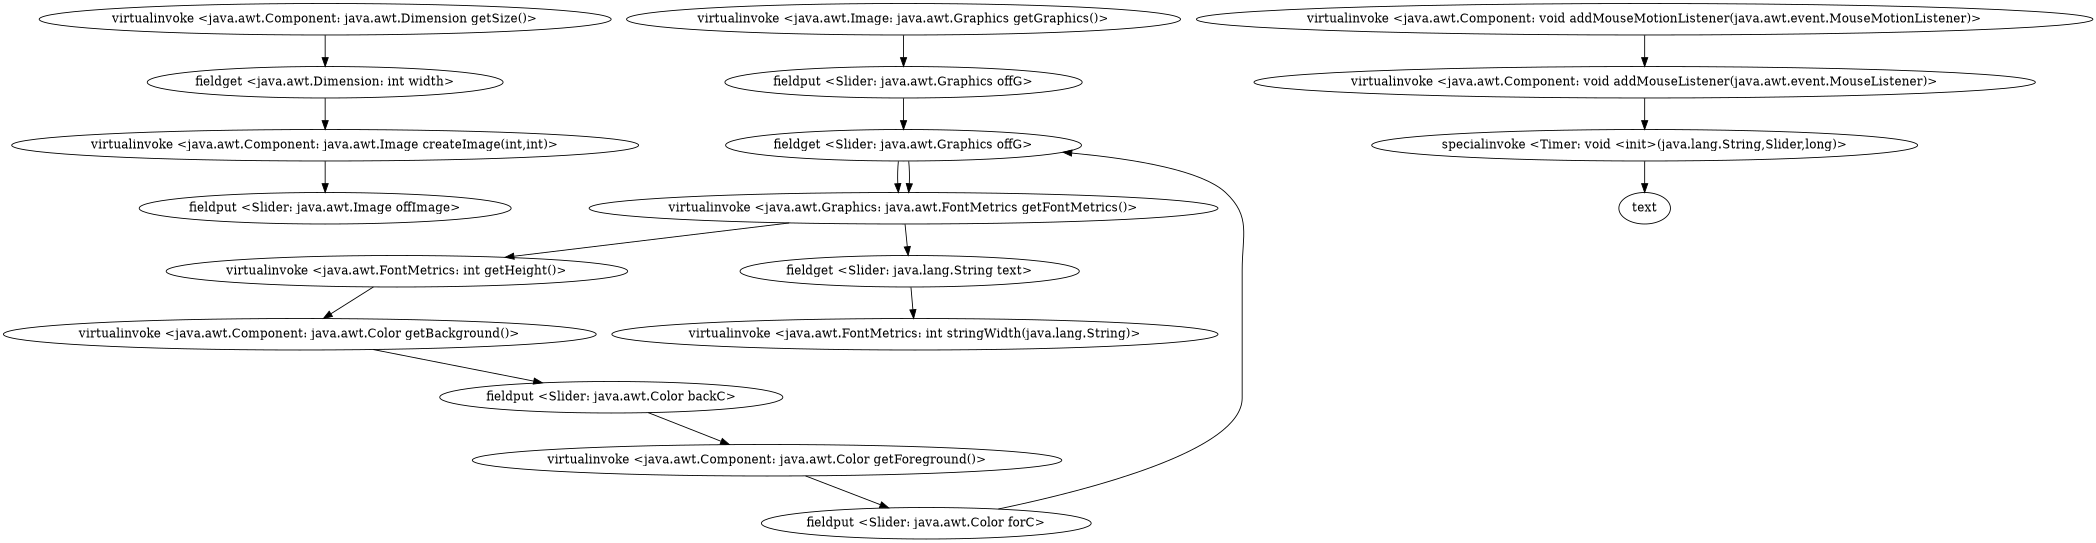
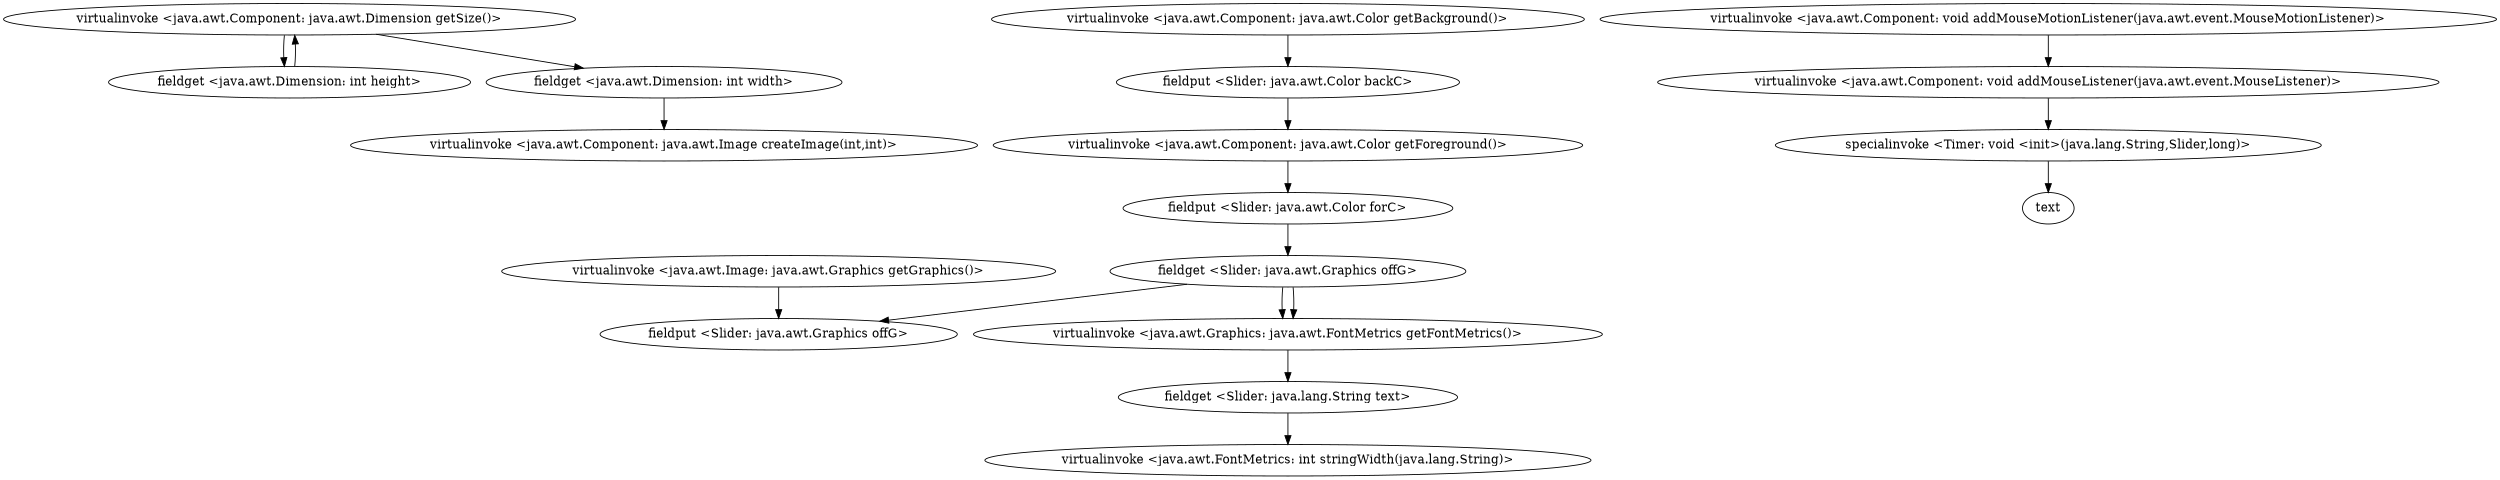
node "fieldget <java.awt.Dimension: int height>": added
edge "fieldput <Slider: java.awt.Graphics offG>" -> "fieldget <Slider: java.awt.Graphics offG>": reversed
node "fieldput <Slider: java.awt.Image offImage>": removed
node "virtualinvoke <java.awt.FontMetrics: int getHeight()>": removed
